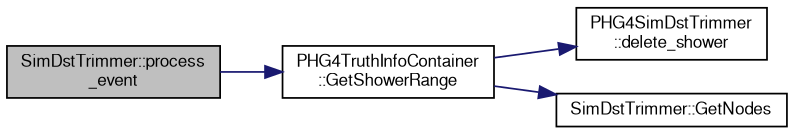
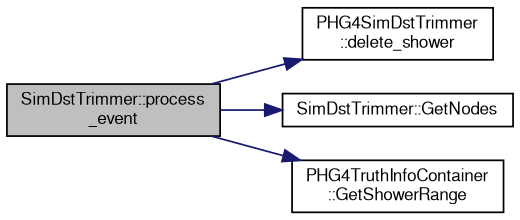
edge "PHG4TruthInfoContainer ::GetShowerRange" -> "PHG4SimDstTrimmer ::delete_shower": now "SimDstTrimmer::process _event" -> "PHG4SimDstTrimmer ::delete_shower"
edge "PHG4TruthInfoContainer ::GetShowerRange" -> "SimDstTrimmer::GetNodes": now "SimDstTrimmer::process _event" -> "SimDstTrimmer::GetNodes"
